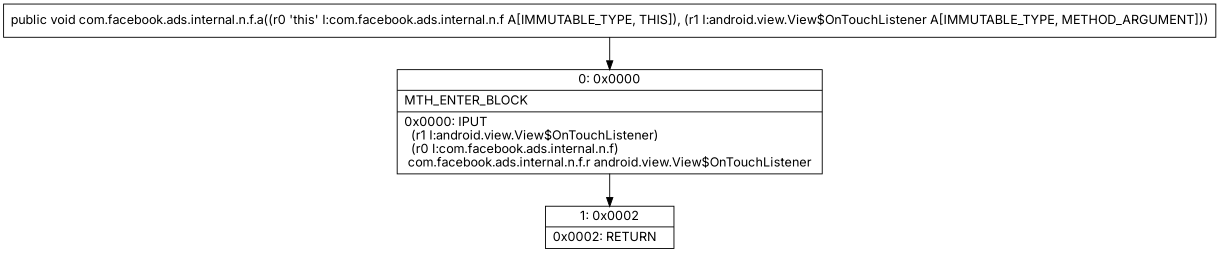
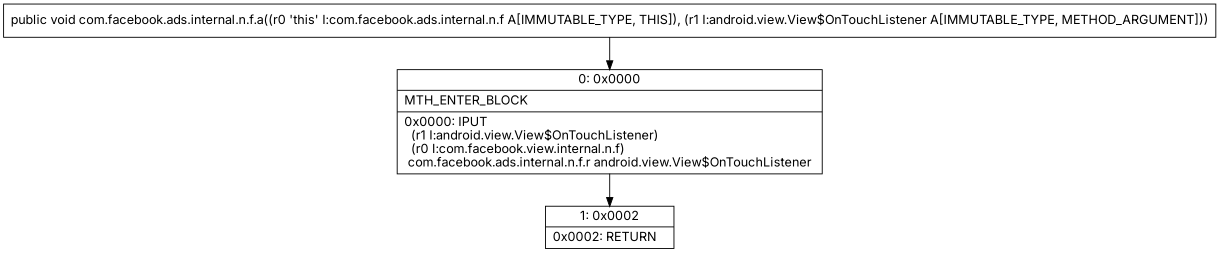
node "0: 0x0000": text "(r0 I:com.facebook.ads.internal.n.f)" -> "(r0 I:com.facebook.view.internal.n.f)"
